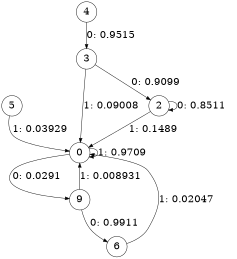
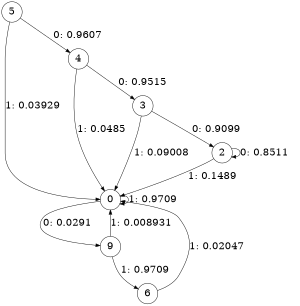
edge "5" -> "4": added, label "0: 0.9607"
edge "4" -> "0": added, label "1: 0.0485"
edge "9" -> "6": label "0: 0.9911   " -> "1: 0.9709   "
